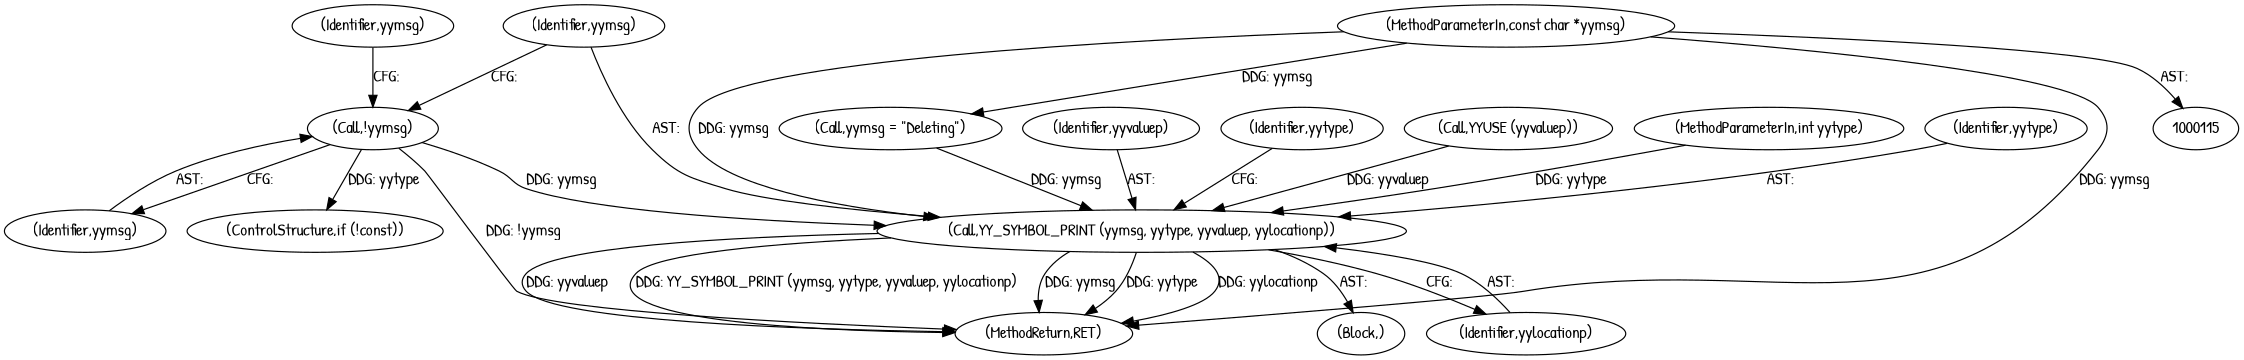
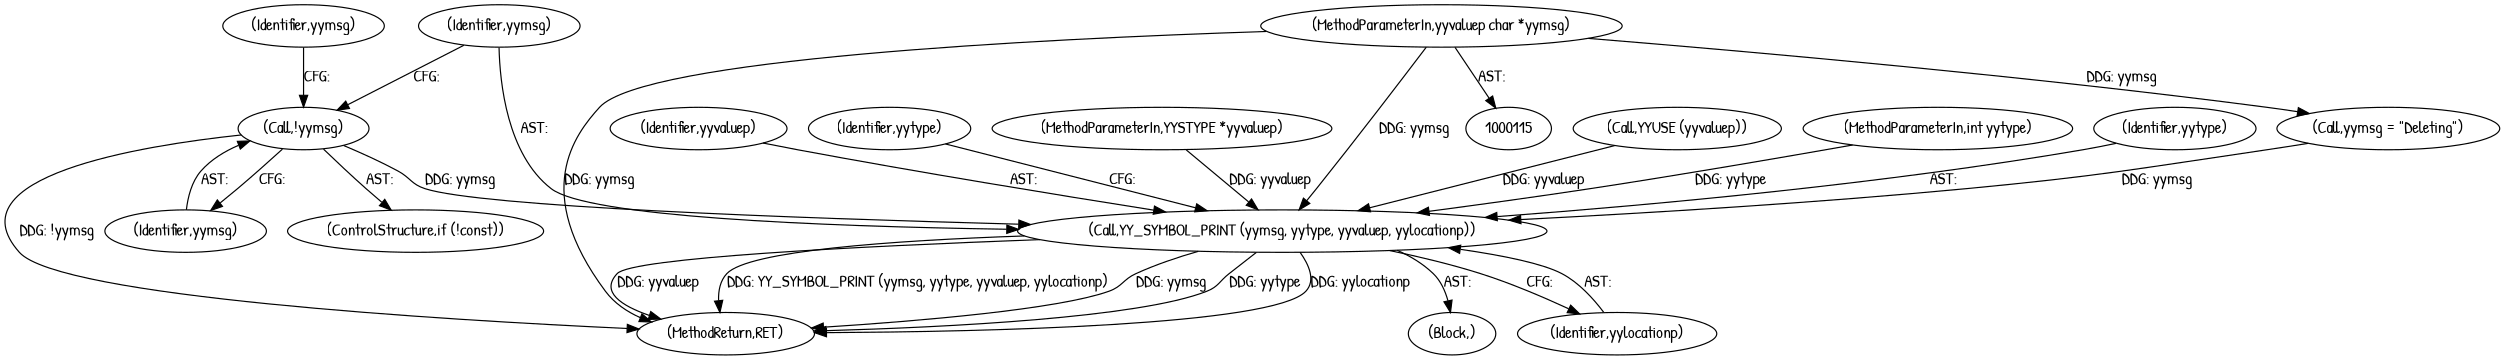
node "(MethodParameterIn,const char *yymsg)": label "(MethodParameterIn,const char *yymsg)" -> "(MethodParameterIn,yyvaluep char *yymsg)"
node "(MethodParameterIn,YYSTYPE *yyvaluep)": added
edge "(Call,!yymsg)" -> "(ControlStructure,if (!const))": label "DDG: yytype" -> "AST: "
